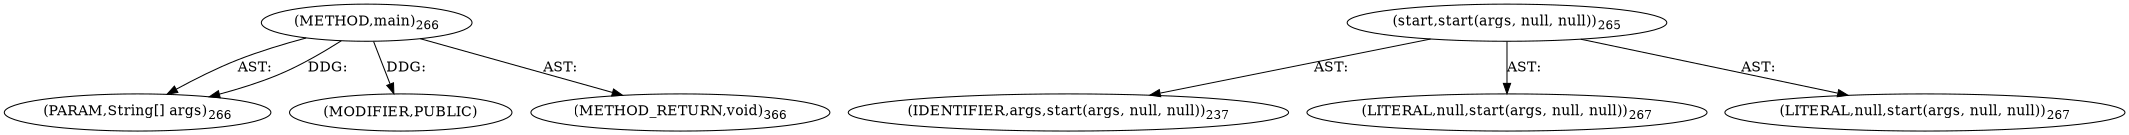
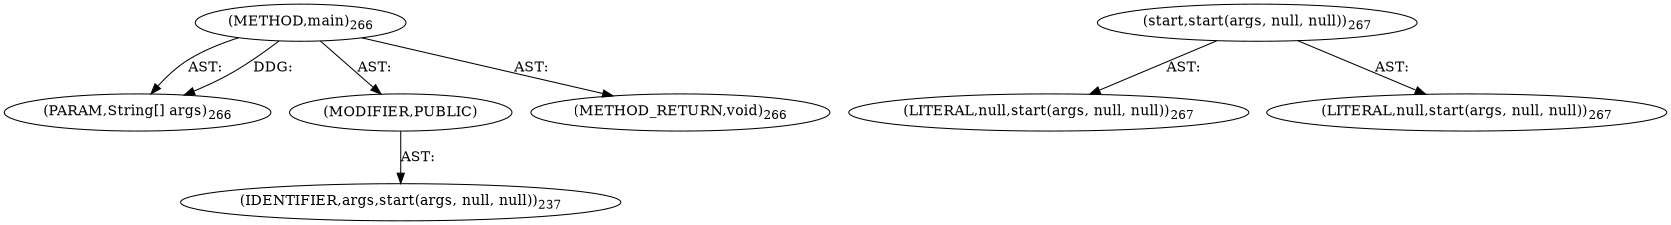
node "(start,start(args, null, null))": text "265" -> "267"
edge "(start,start(args, null, null))" -> "(IDENTIFIER,args,start(args, null, null))": now "(MODIFIER,PUBLIC)" -> "(IDENTIFIER,args,start(args, null, null))"
edge "(METHOD,main)" -> "(MODIFIER,PUBLIC)": label "DDG: " -> "AST: "
node "(METHOD_RETURN,void)": text "366" -> "266"
